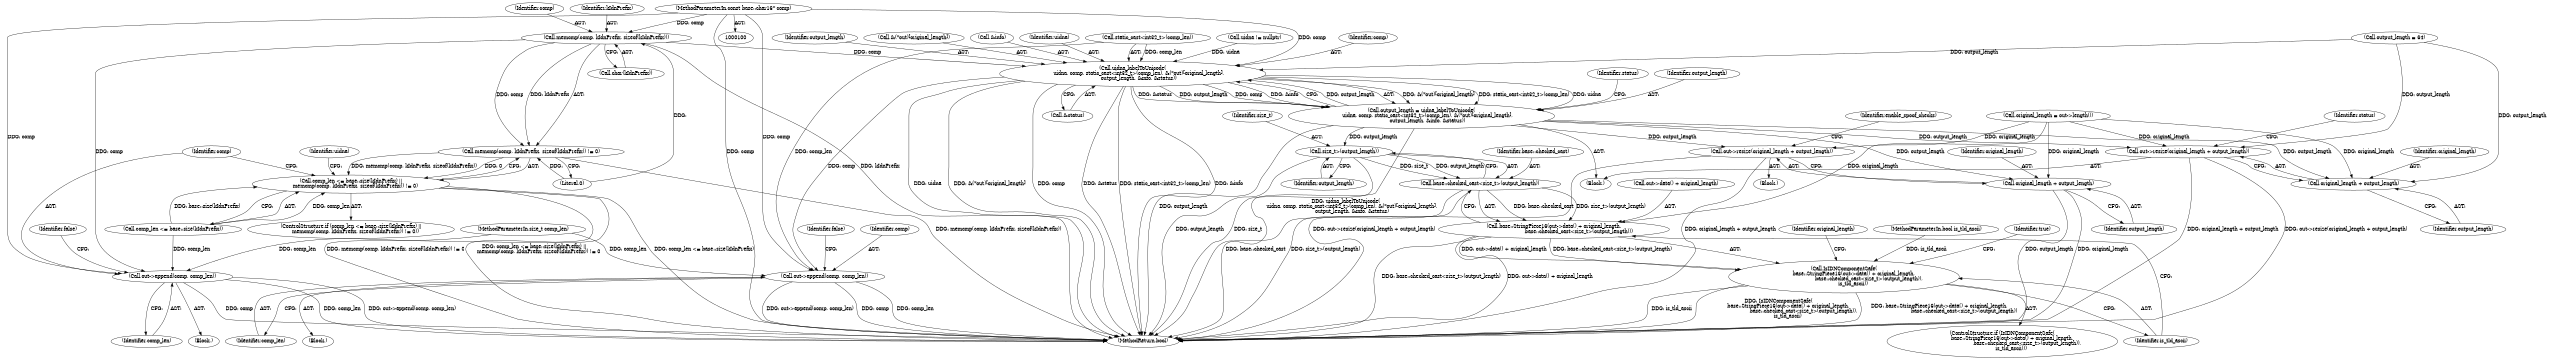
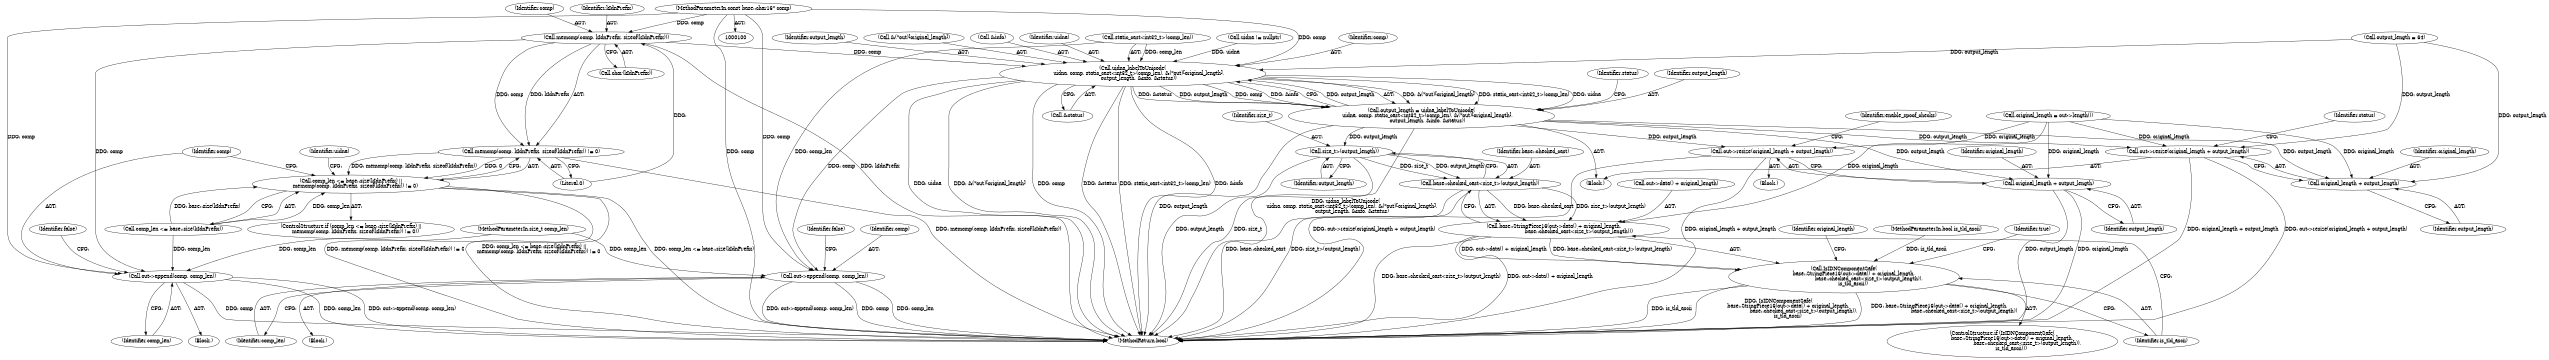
edge "(Literal,0)" -> "(Call,memcmp(comp, kIdnPrefix, sizeof(kIdnPrefix)) != 0)": label "DDG: " -> "AST: "
